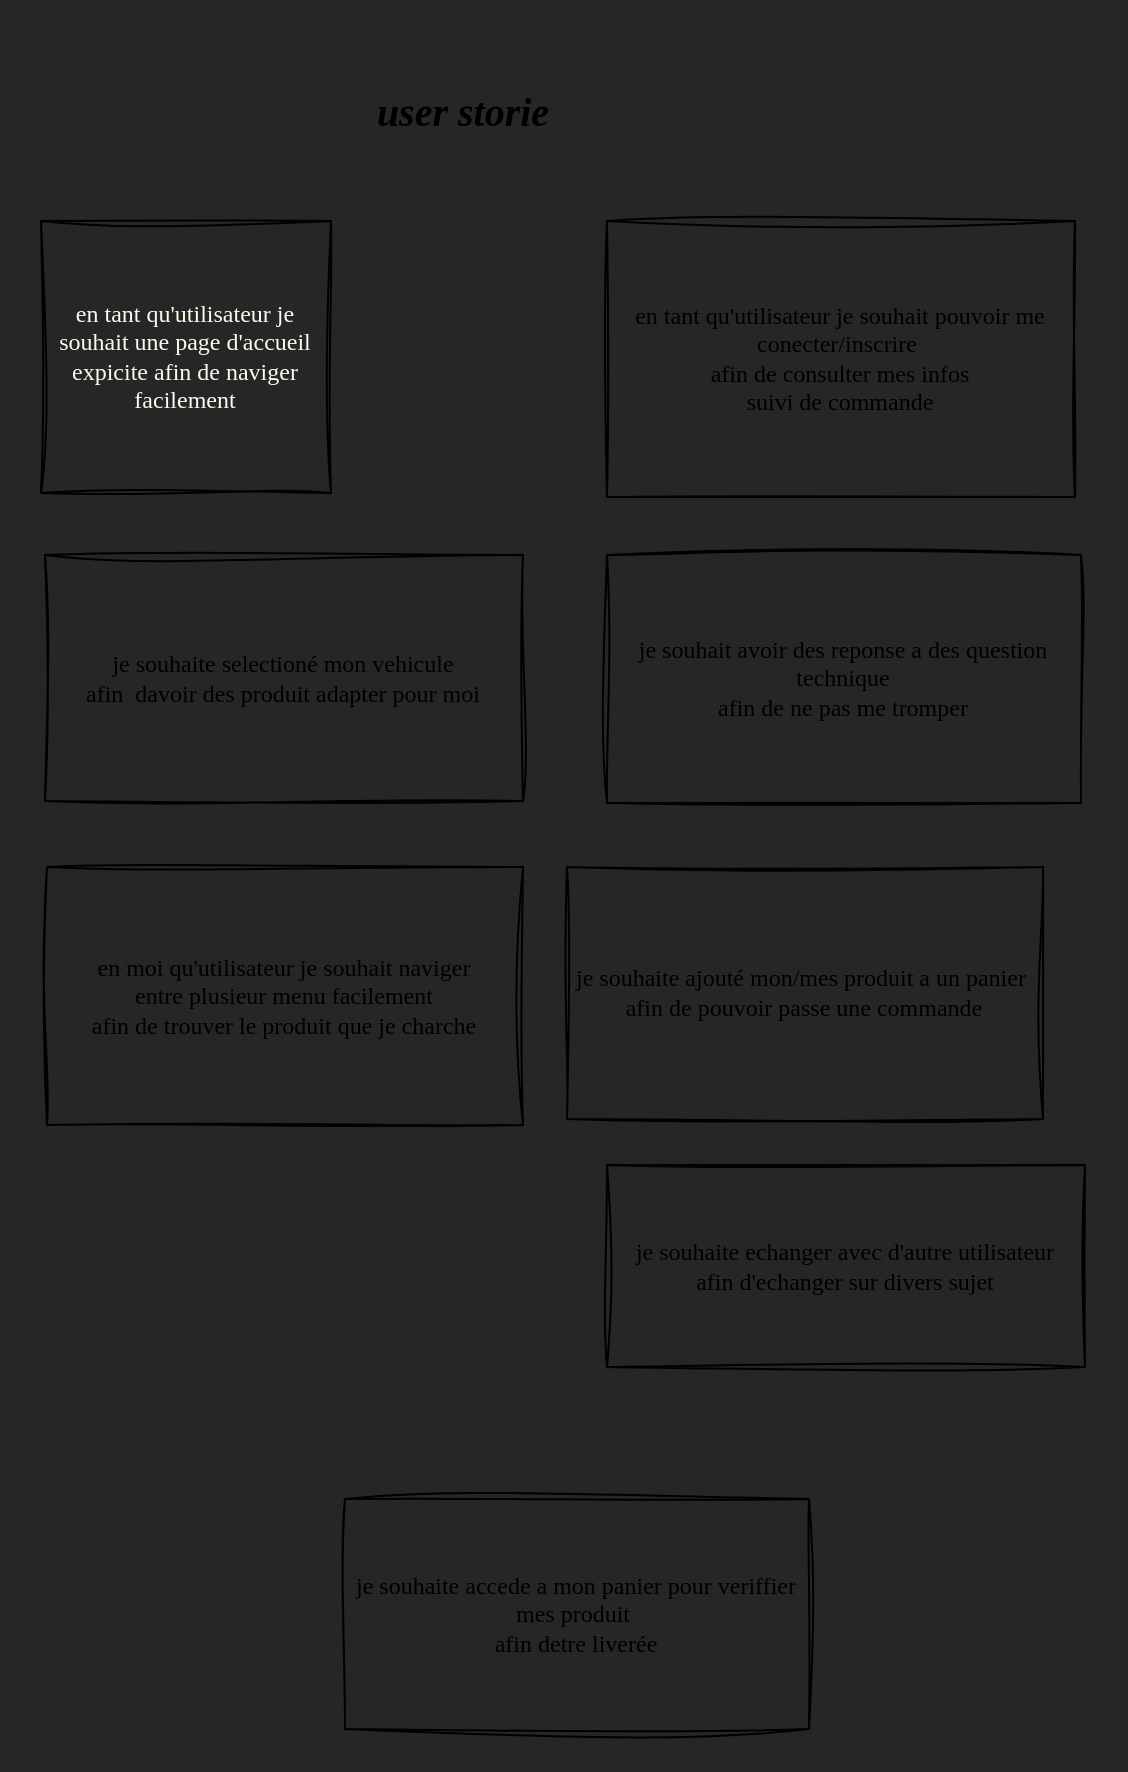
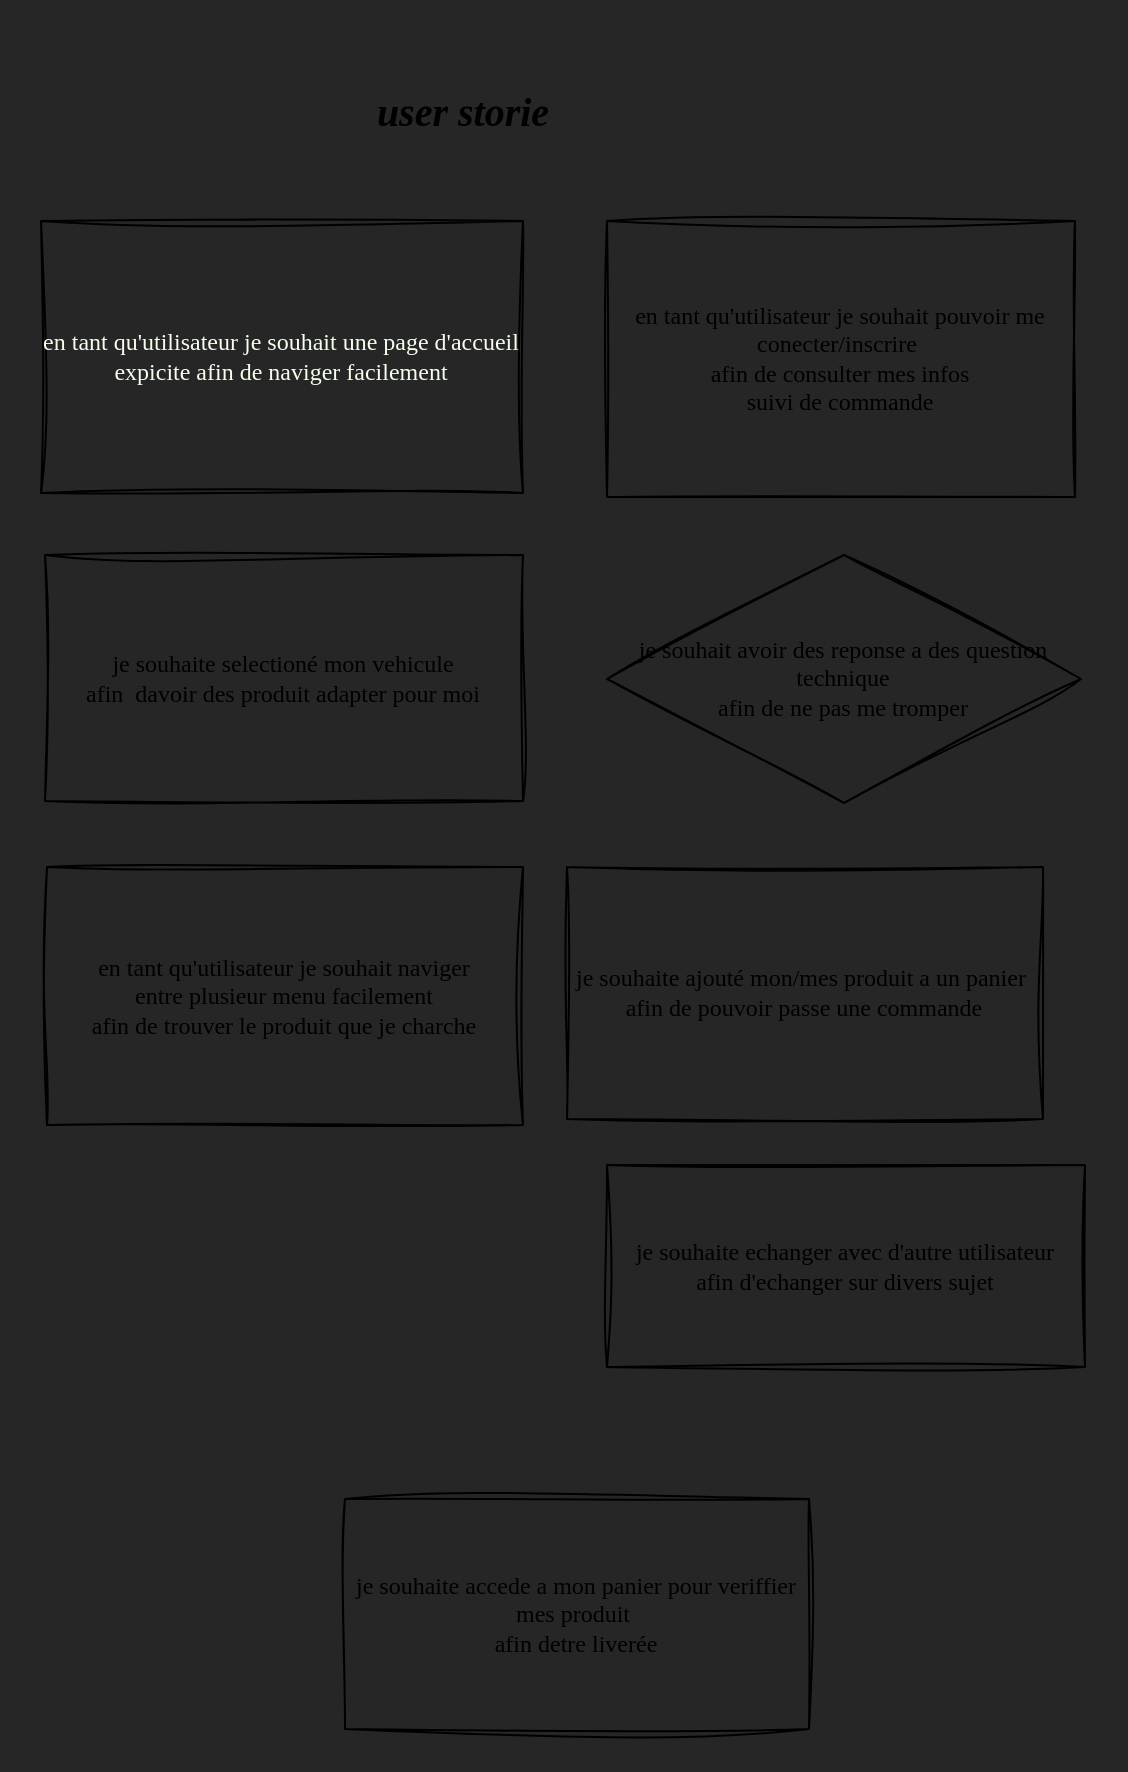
node "en tant qu'utilisateur je souhait une page d'accueil expicite afin de naviger facilement": size 290x272 -> 482x272
node "je souhait avoir des reponse a des question technique afin de ne pas me tromper": shape rectangle -> diamond
node "en moi qu'utilisateur je souhait naviger entre plusieur menu facilement afin de trouver le produit que je charche": label "en moi qu'utilisateur je souhait naviger entre plusieur menu facilement afin de trouver le produit que je charche" -> "en tant qu'utilisateur je souhait naviger entre plusieur menu facilement afin de trouver le produit que je charche"
